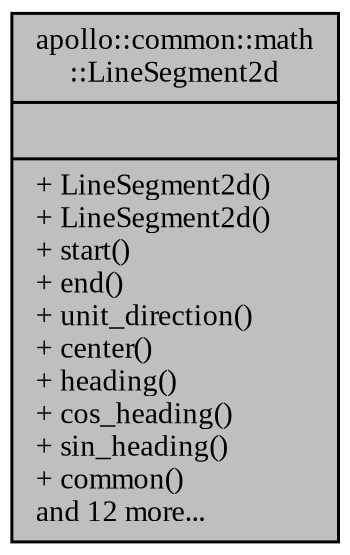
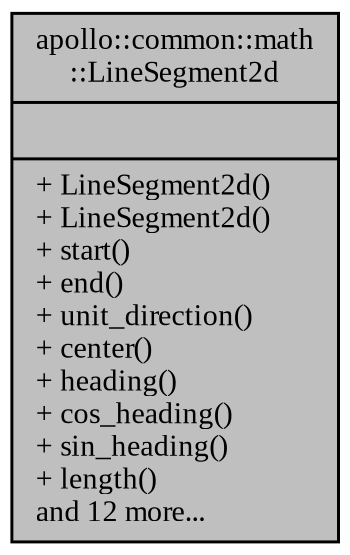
node "apollo::common::math": text "+ common()" -> "+ length()"
